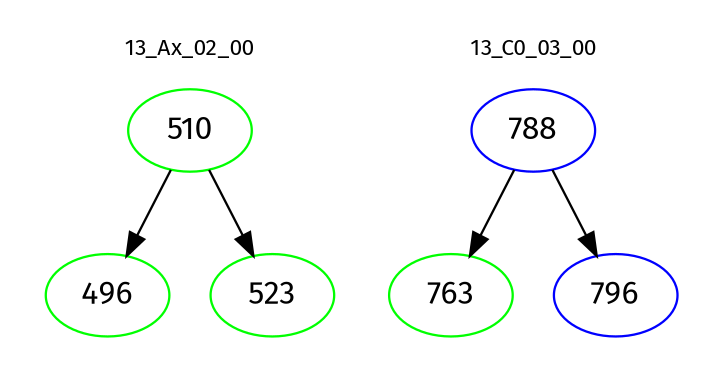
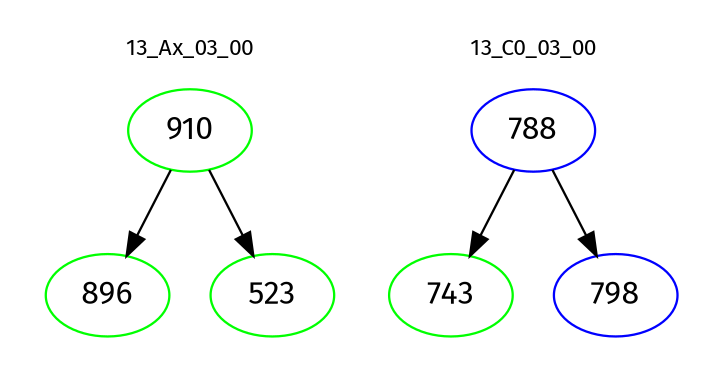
cluster "13_Ax_02_00": label "13_Ax_02_00" -> "13_Ax_03_00"
node "510": label "510" -> "910"
node "496": label "496" -> "896"
node "763": label "763" -> "743"
node "796": label "796" -> "798"
